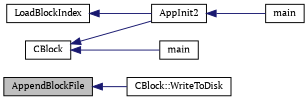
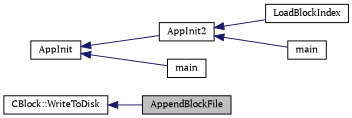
edge "AppInit2" -> "LoadBlockIndex": reversed
node "CBlock": label "CBlock" -> "AppInit"
edge "CBlock::WriteToDisk" -> "AppendBlockFile": reversed
